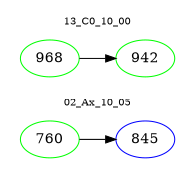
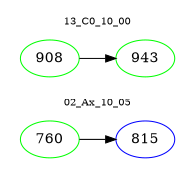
node "968": label "968" -> "908"
node "942": label "942" -> "943"
node "845": label "845" -> "815"
